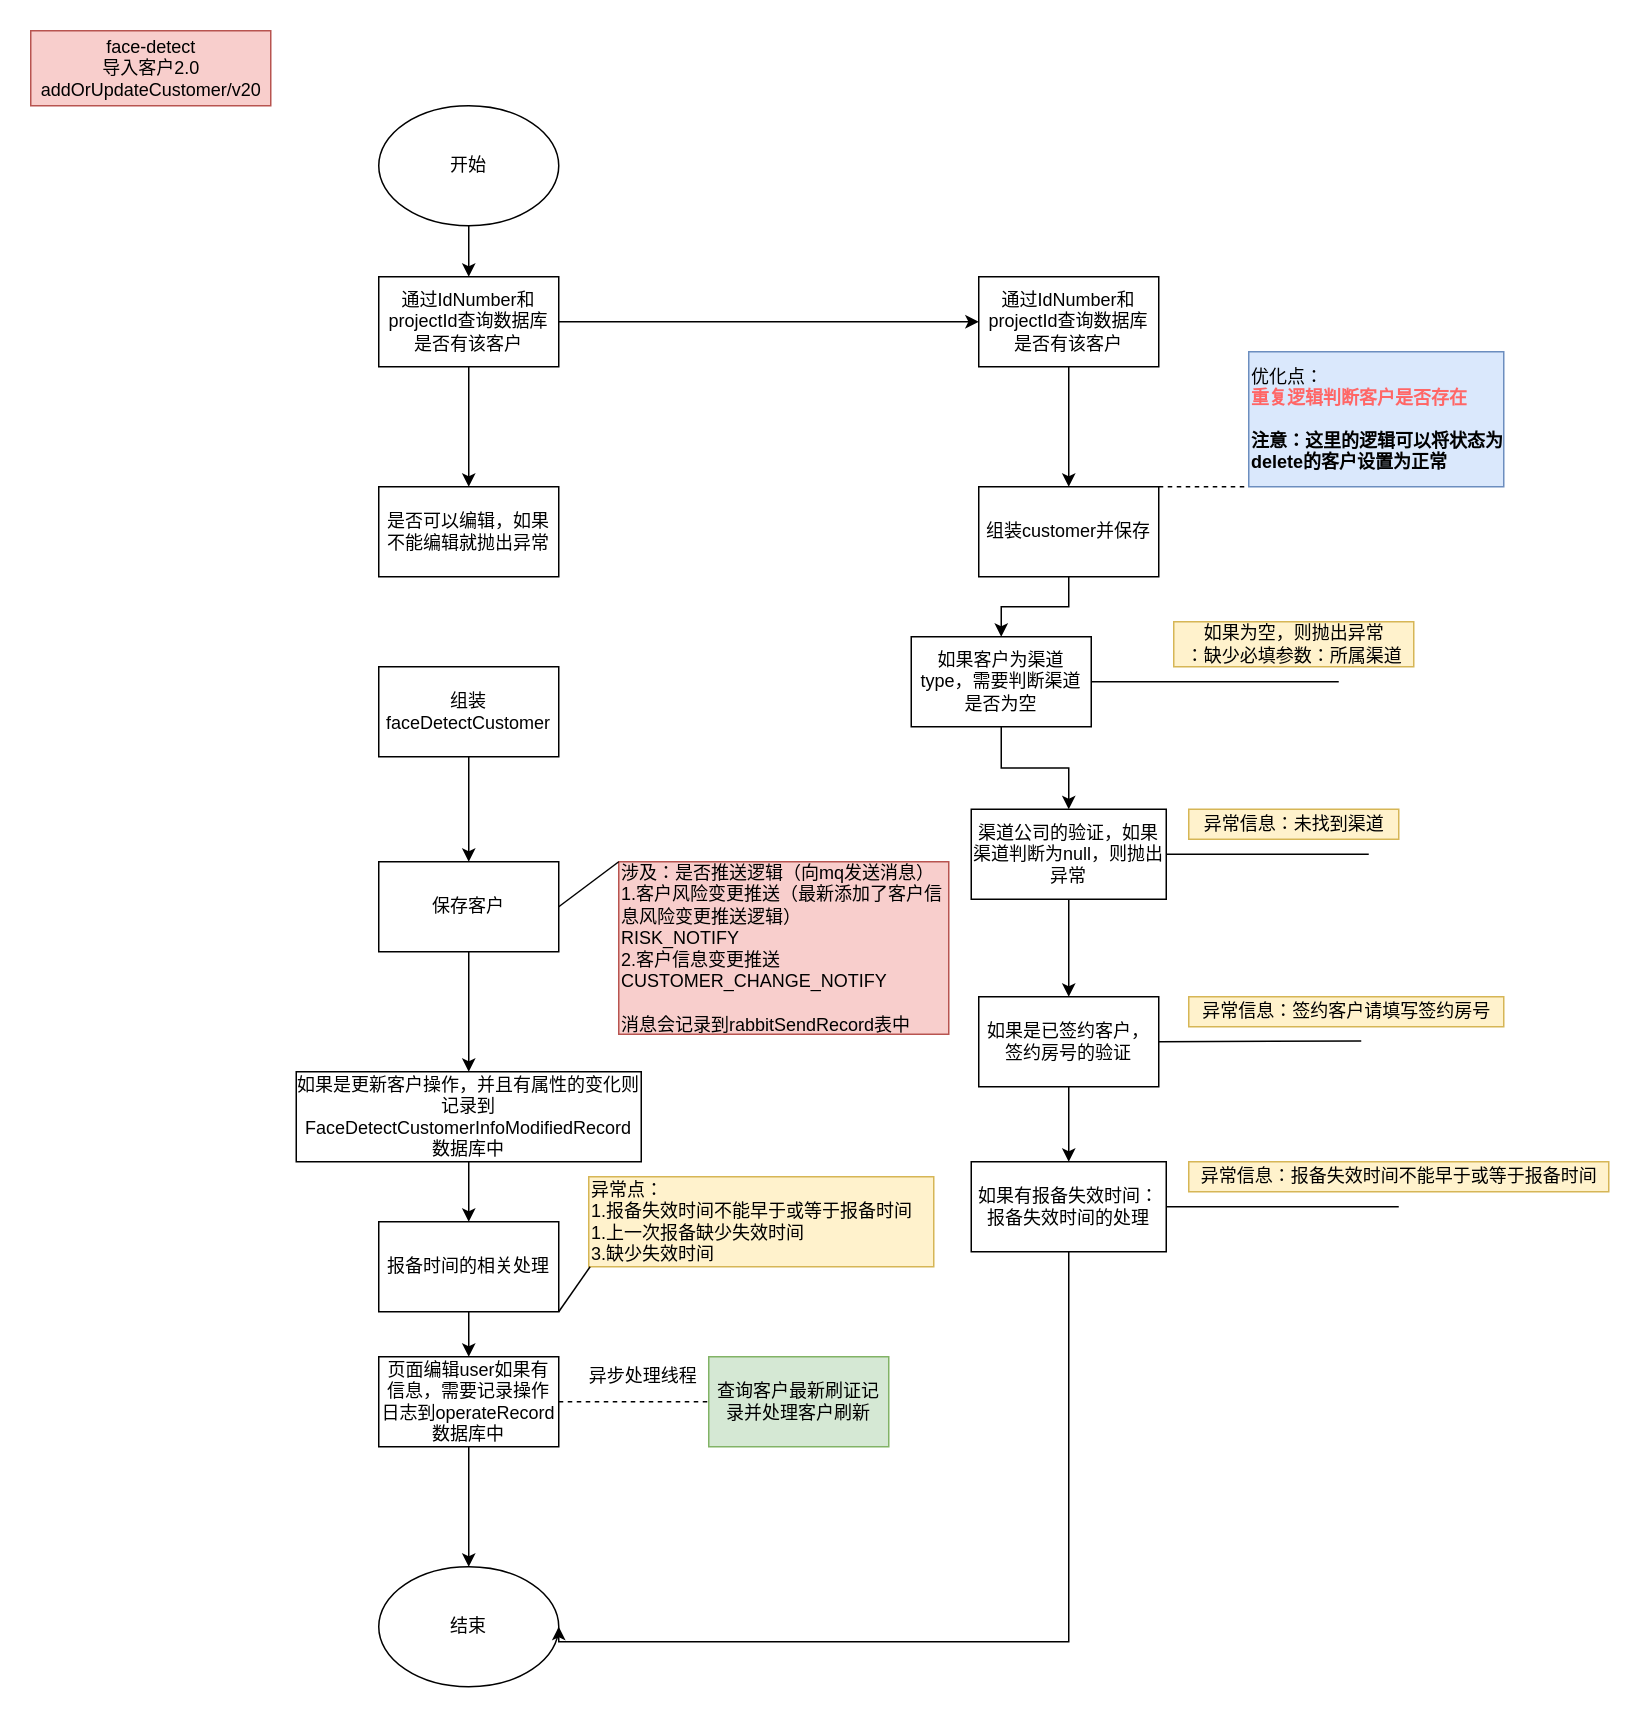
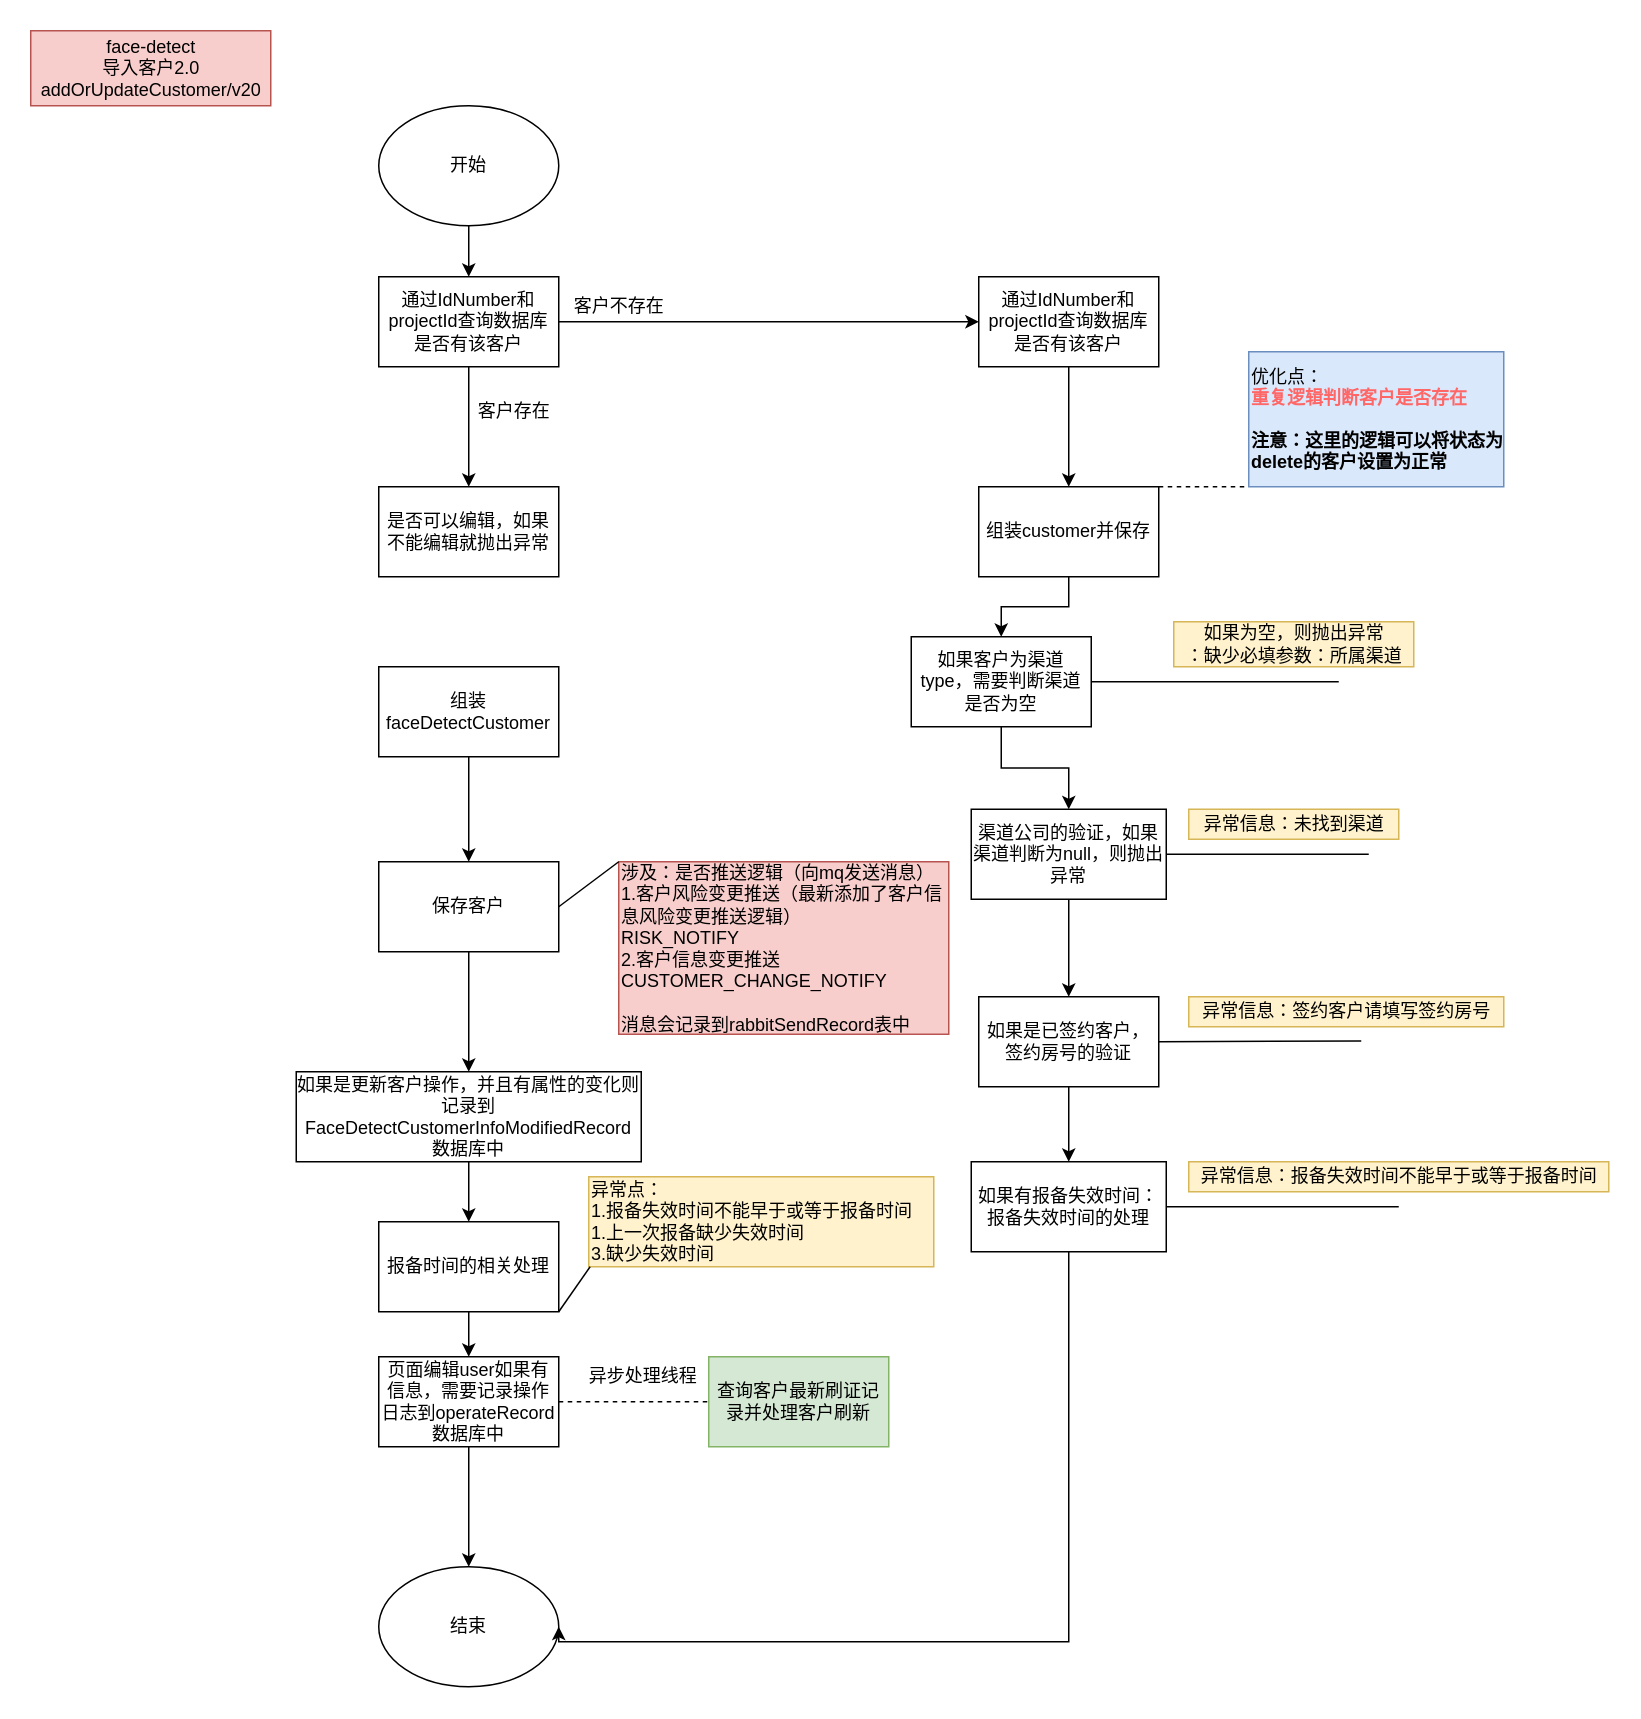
node "客户不存在": added
node "客户存在": added
